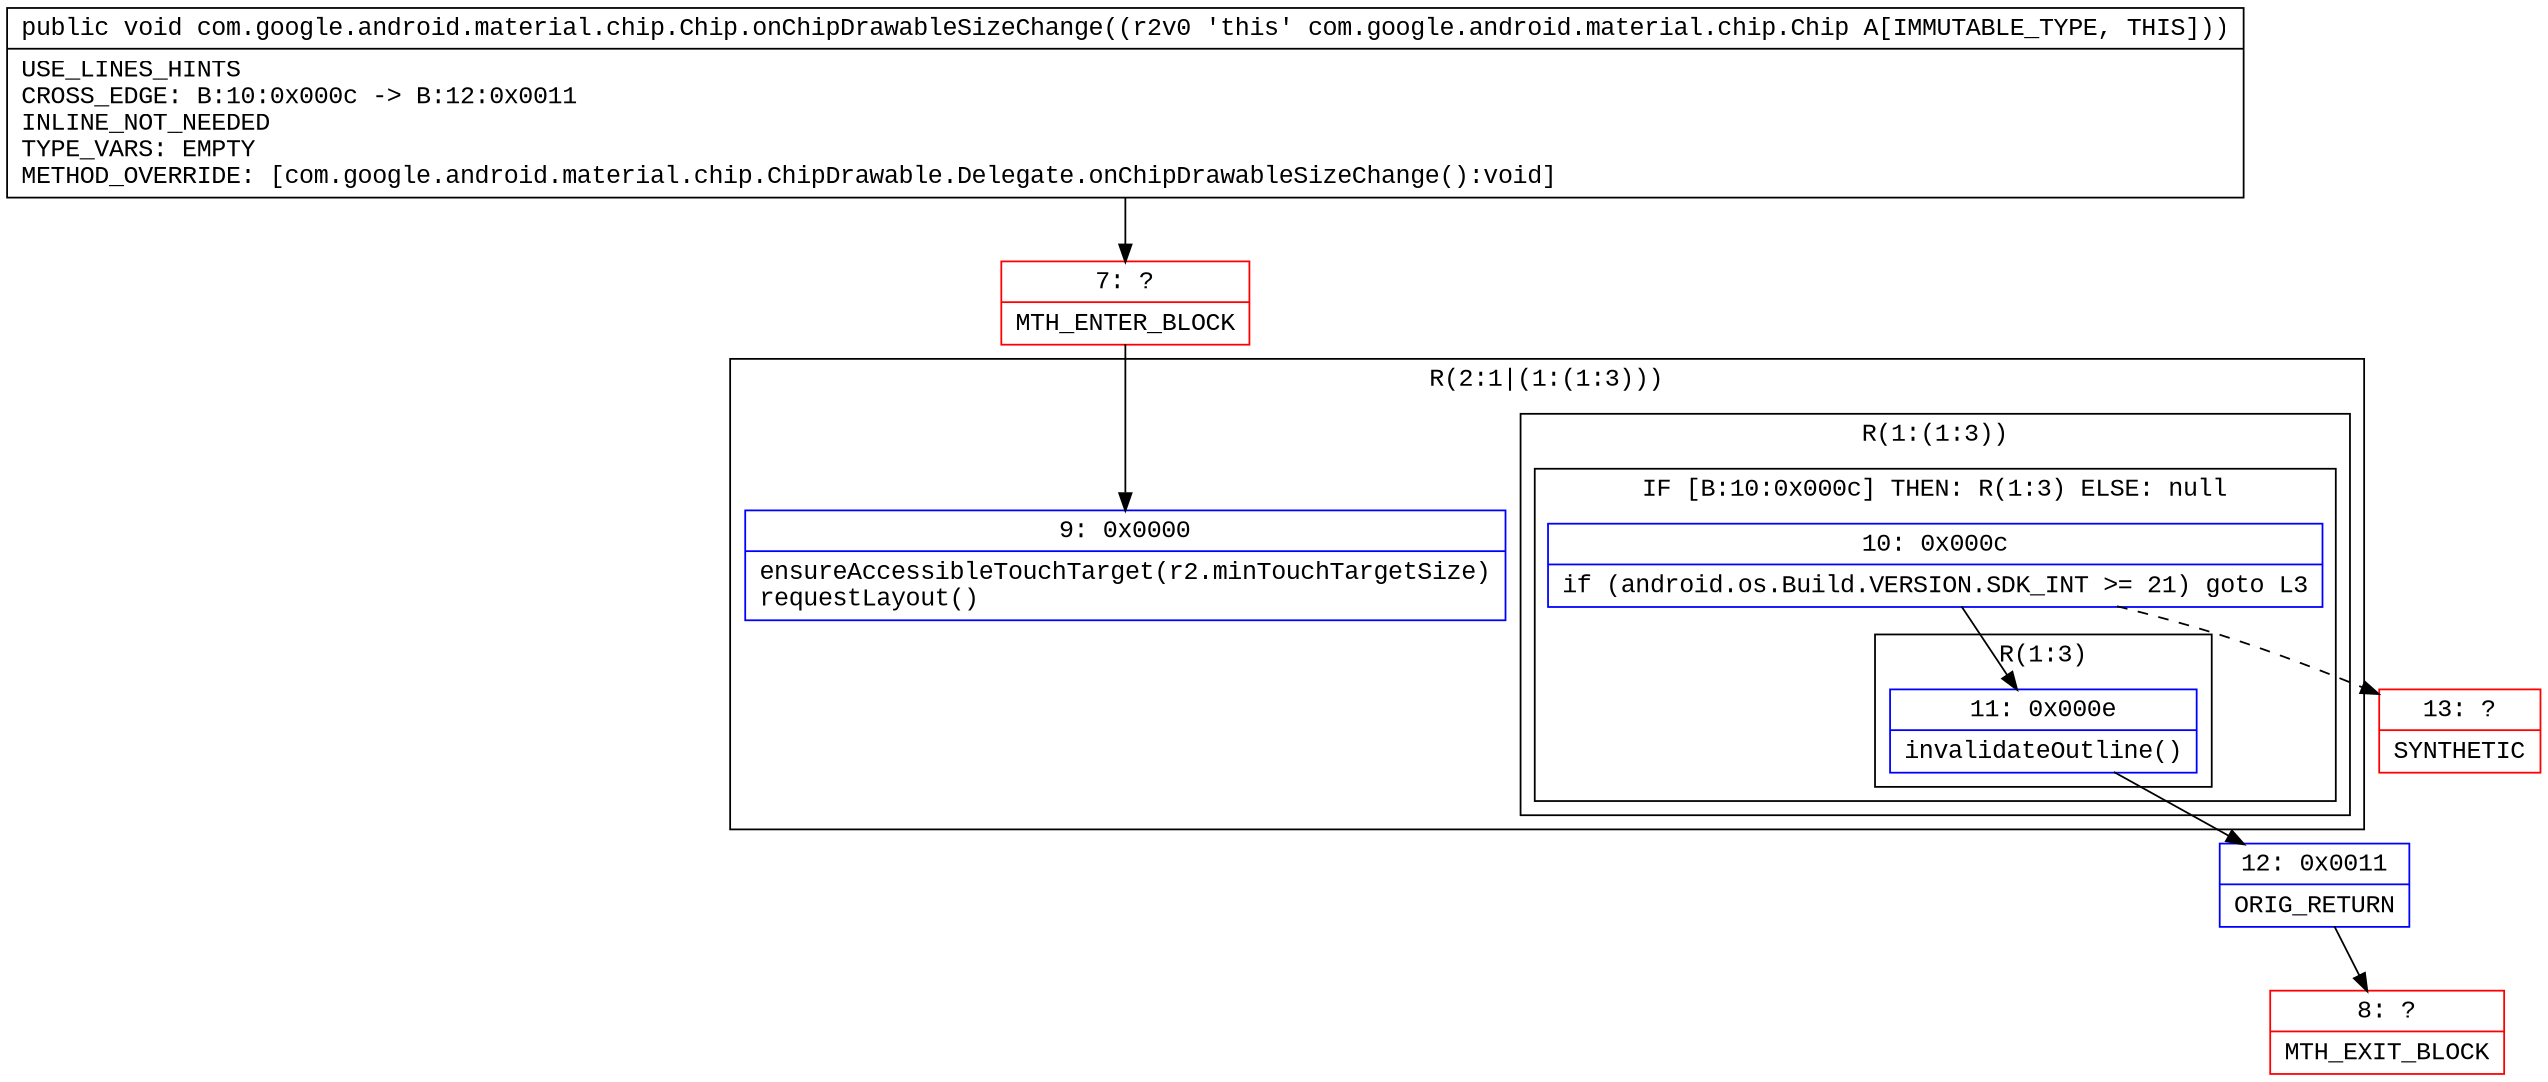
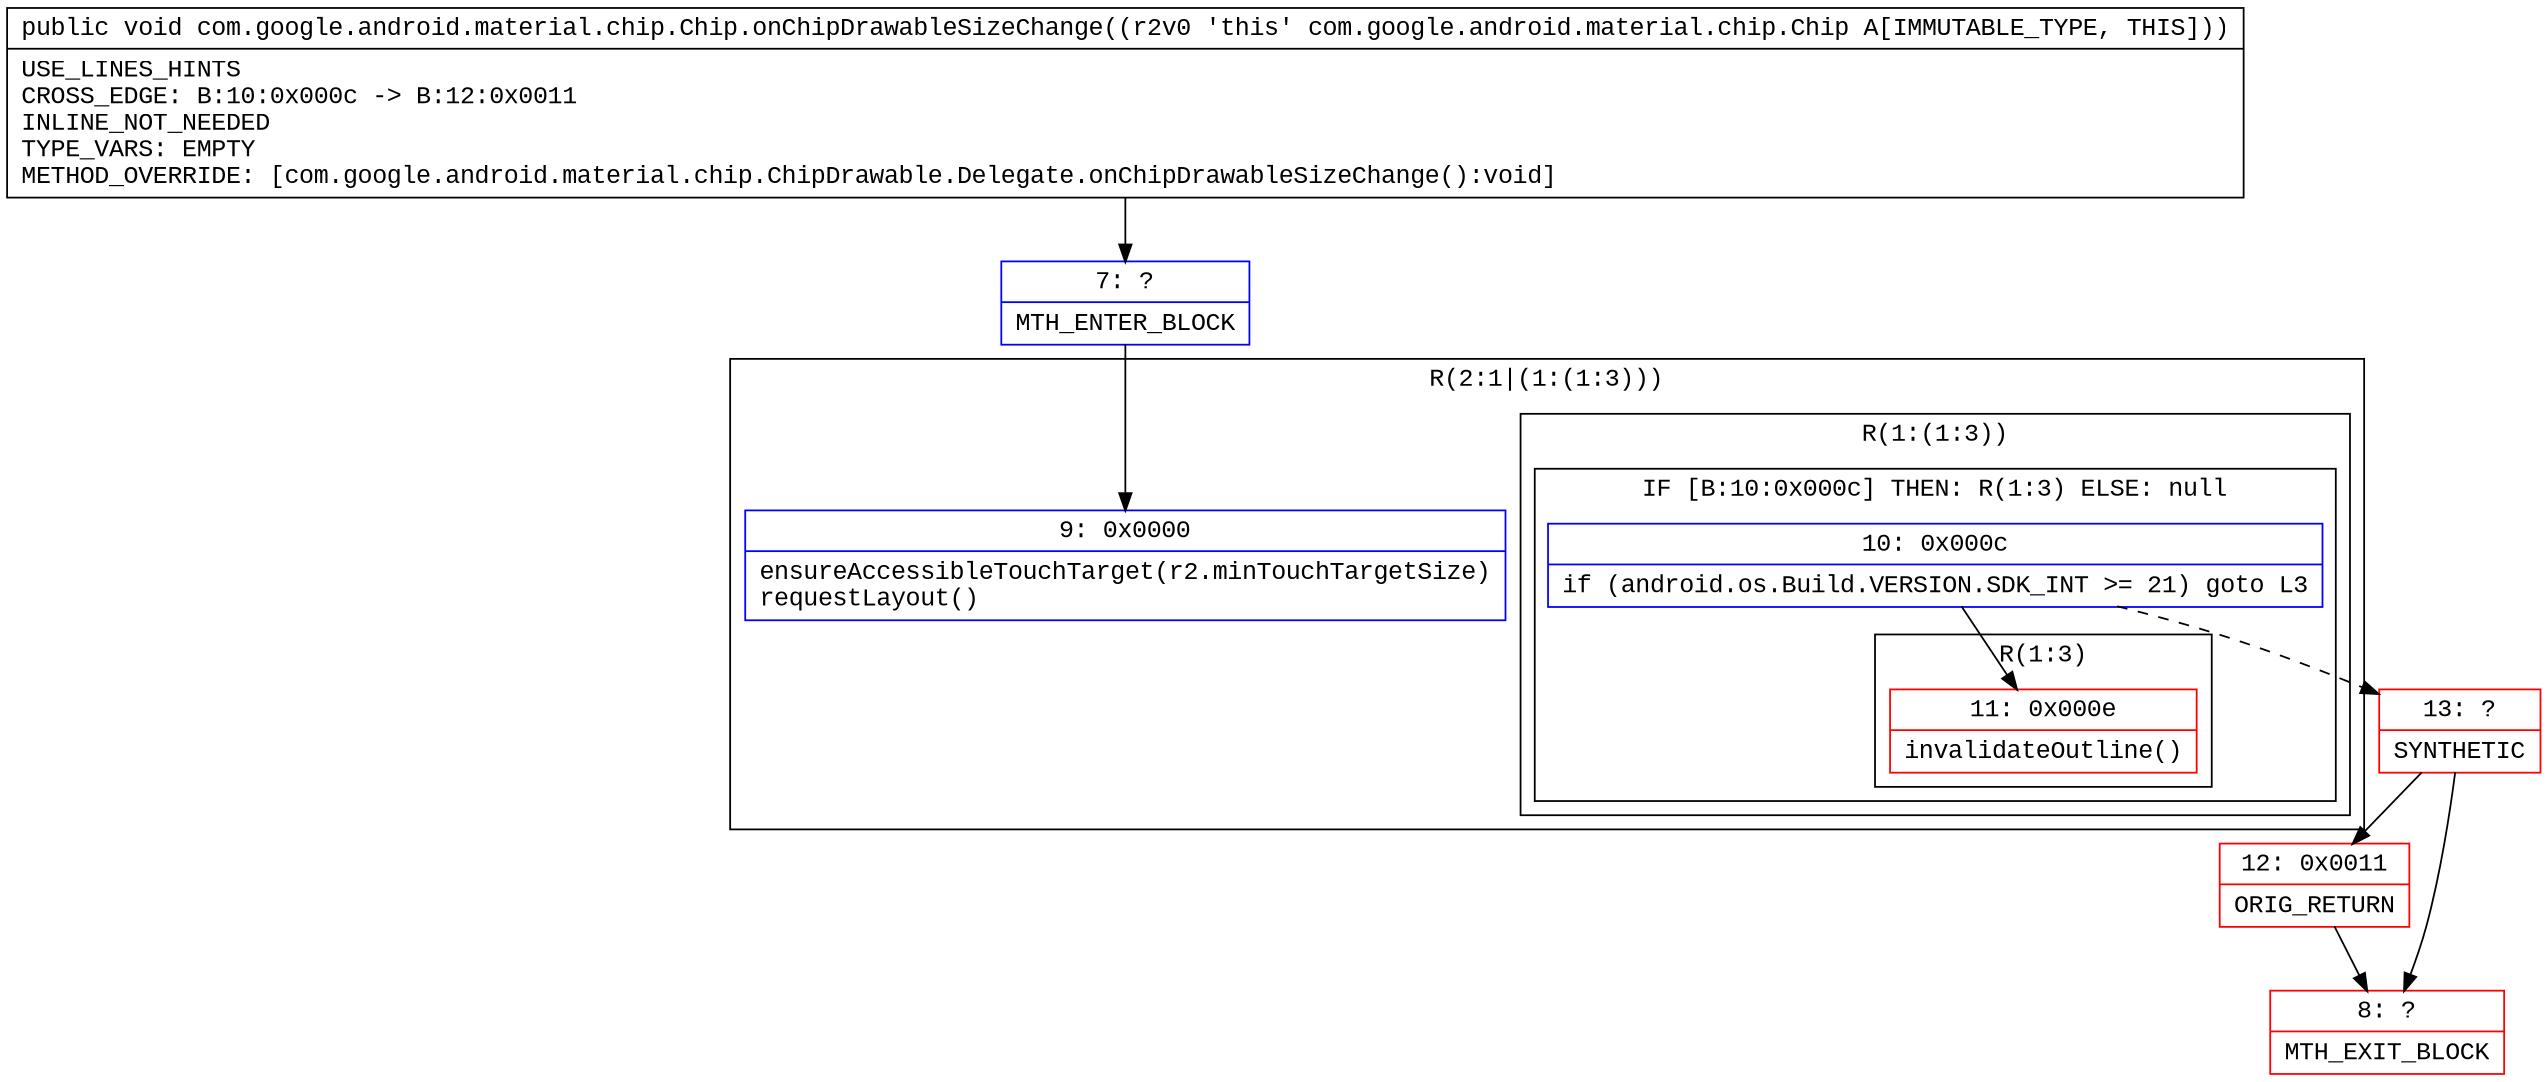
node "7: ?": color red -> blue
node "11: 0x000e": color blue -> red
edge "11: 0x000e" -> "12: 0x0011": now "13: ?" -> "12: 0x0011"
edge "13: ?" -> "8: ?": added
node "12: 0x0011": color blue -> red
